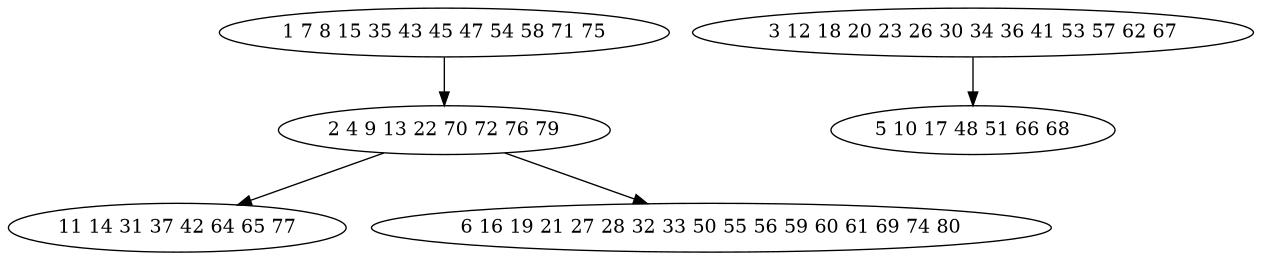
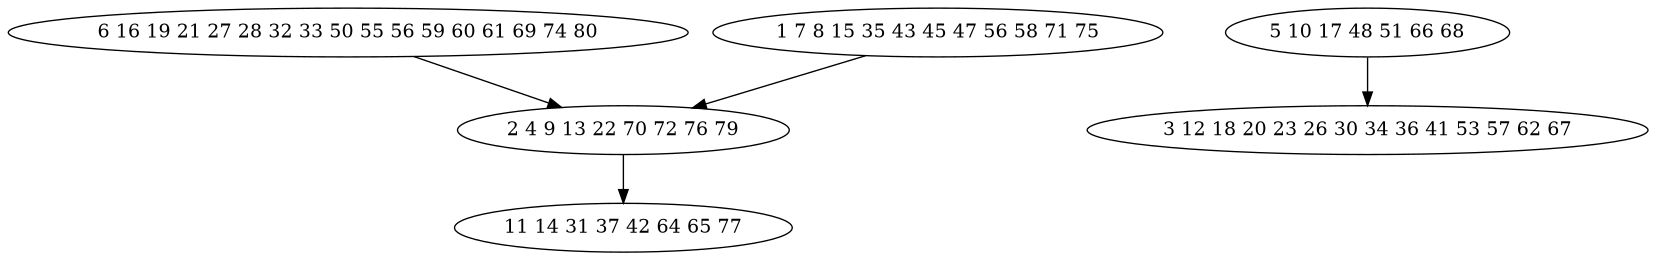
node "1 7 8 15 35 43 45 47 54 58 71 75": label "1 7 8 15 35 43 45 47 54 58 71 75" -> "1 7 8 15 35 43 45 47 56 58 71 75"
edge "3 12 18 20 23 26 30 34 36 41 53 57 62 67" -> "5 10 17 48 51 66 68": reversed
edge "2 4 9 13 22 70 72 76 79" -> "6 16 19 21 27 28 32 33 50 55 56 59 60 61 69 74 80": reversed
